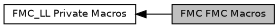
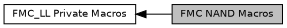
node "FMC FMC Macros": label "FMC FMC Macros" -> "FMC NAND Macros"
